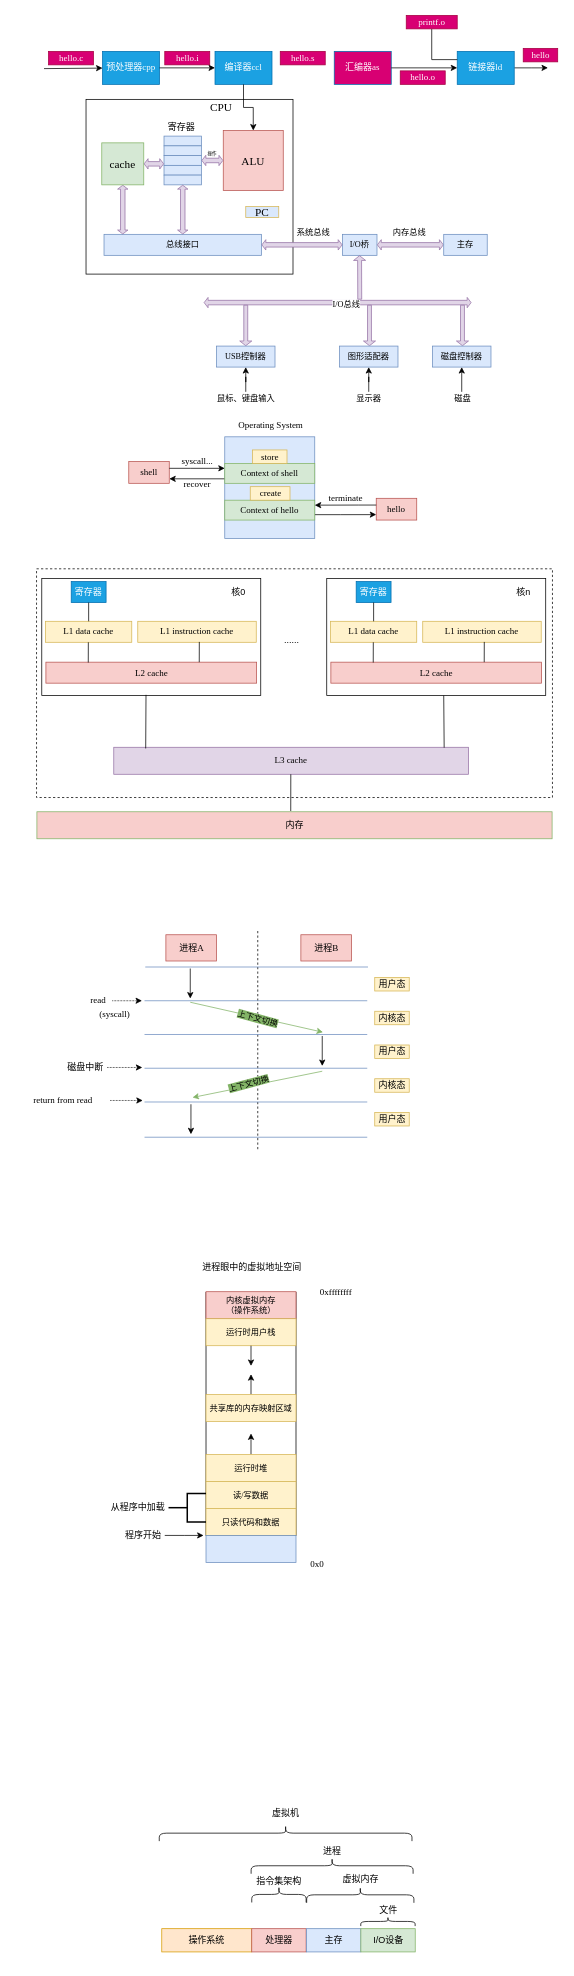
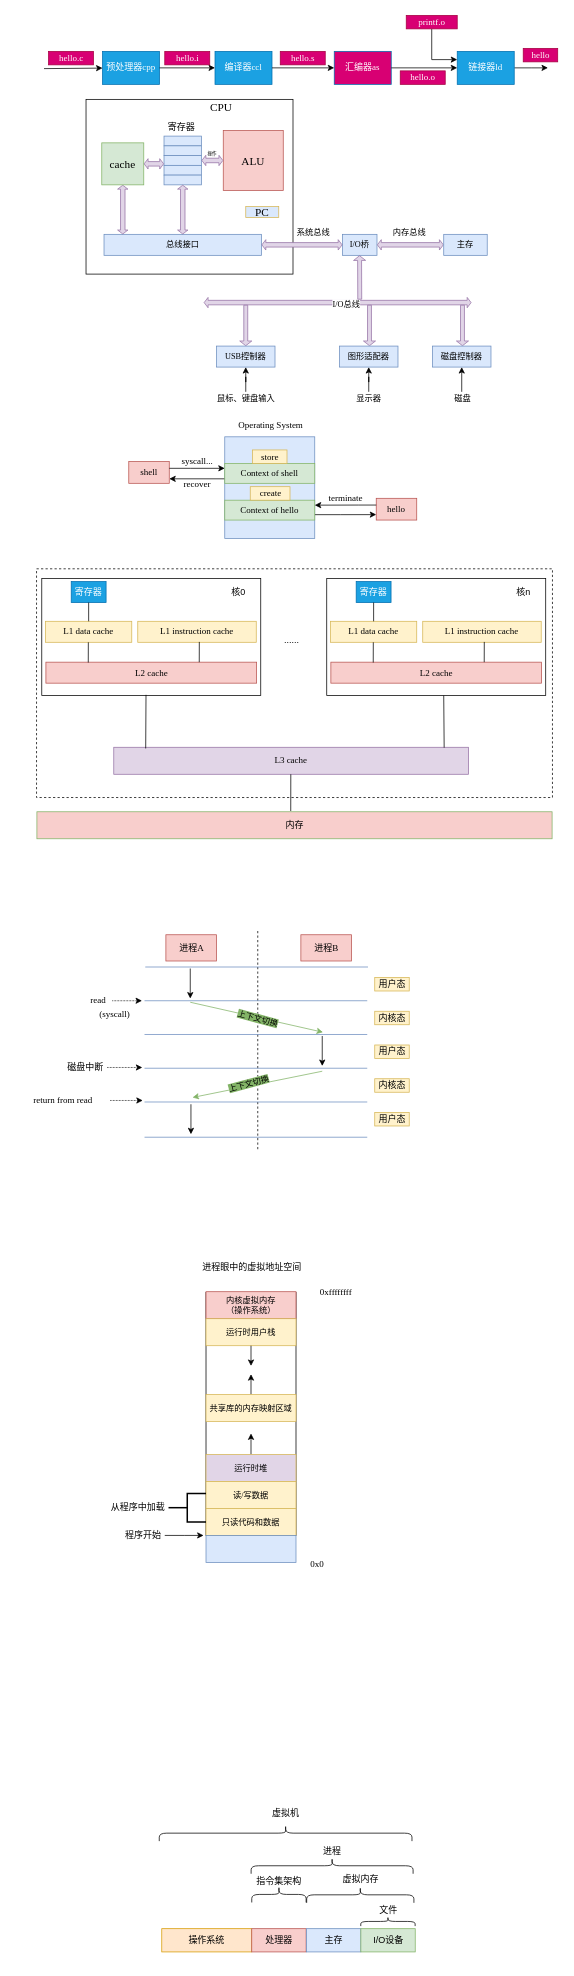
edge "printf.o" -- "链接器ld": arrowhead none -> classic
edge "编译器ccl" -> "ALU": now "编译器ccl" -> "汇编器as"
node "运行时堆": fillcolor #fff2cc -> #e1d5e7
